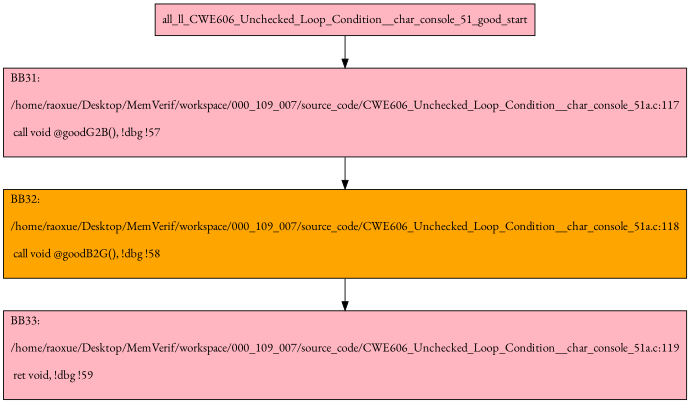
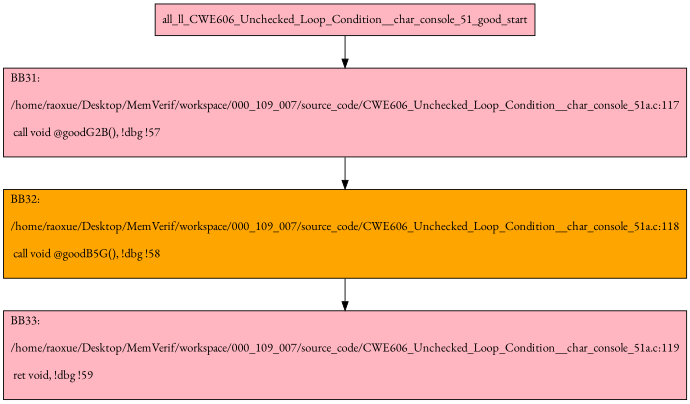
node "BB32:": text "call void @goodB2G(), !dbg !58" -> "call void @goodB5G(), !dbg !58"
